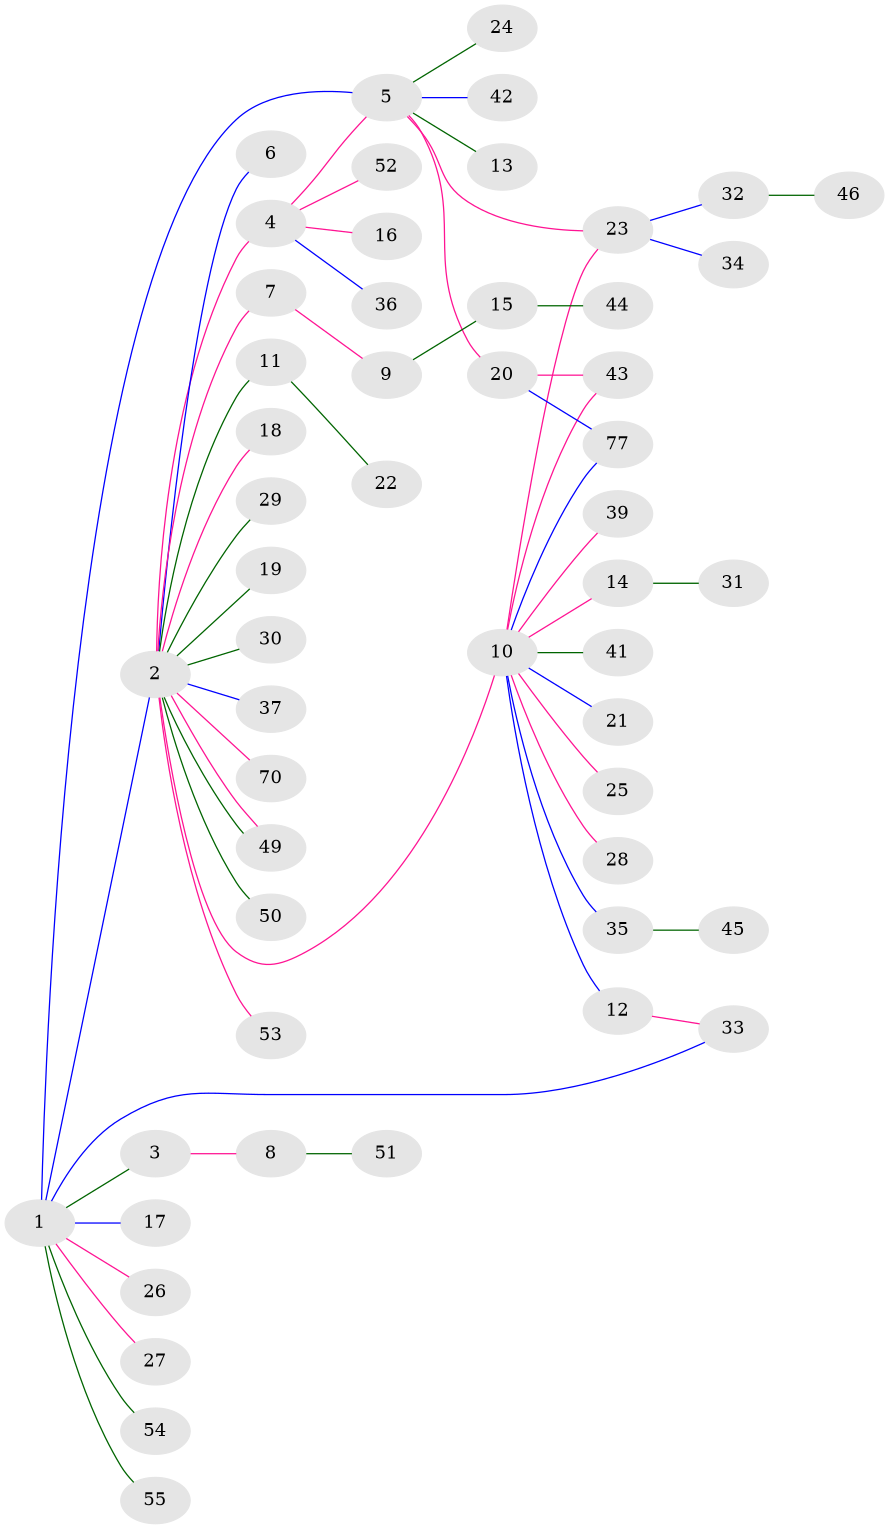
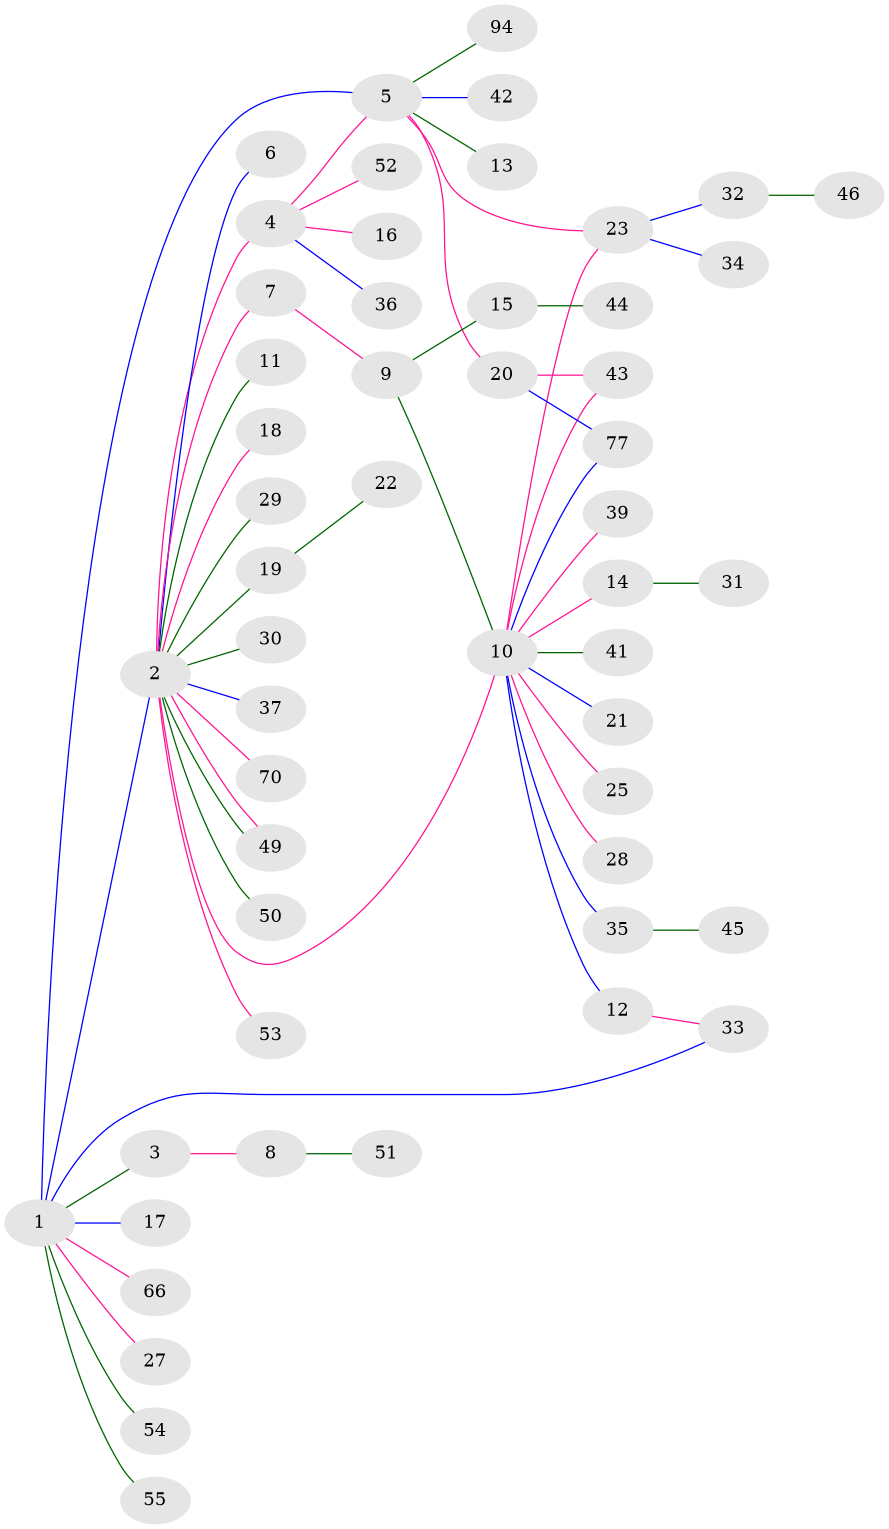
node "24": label "24" -> "94"
edge "11" -- "22": now "19" -- "22"
edge "9" -- "10": added
node "26": label "26" -> "66"
